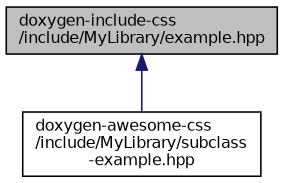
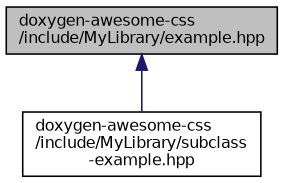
node "doxygen-include-css /include/MyLibrary/example.hpp": label "doxygen-include-css /include/MyLibrary/example.hpp" -> "doxygen-awesome-css /include/MyLibrary/example.hpp"
